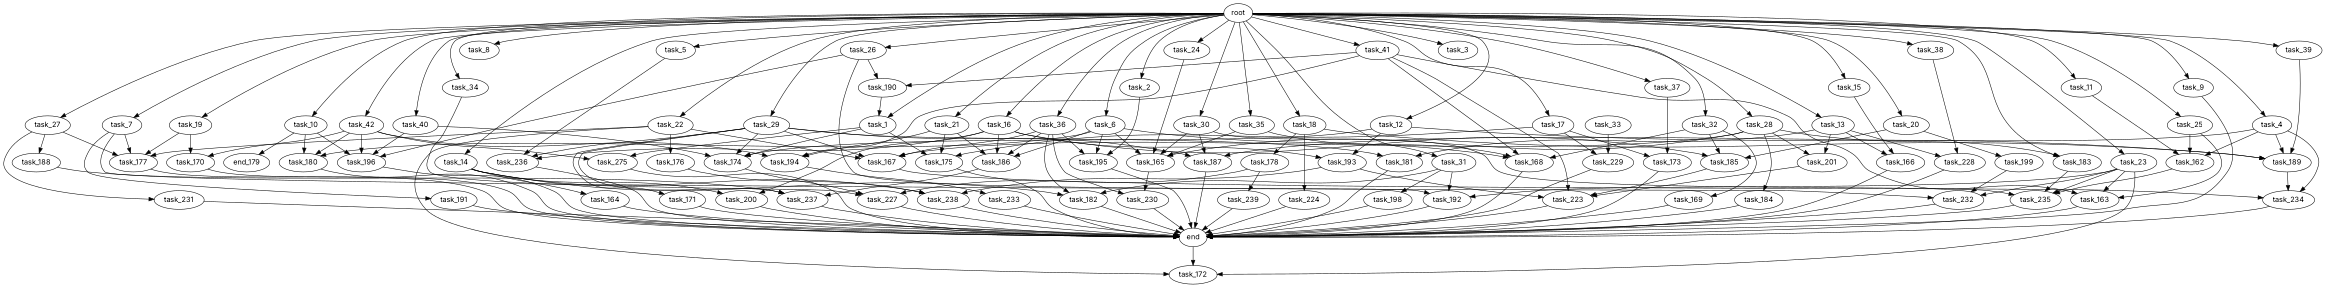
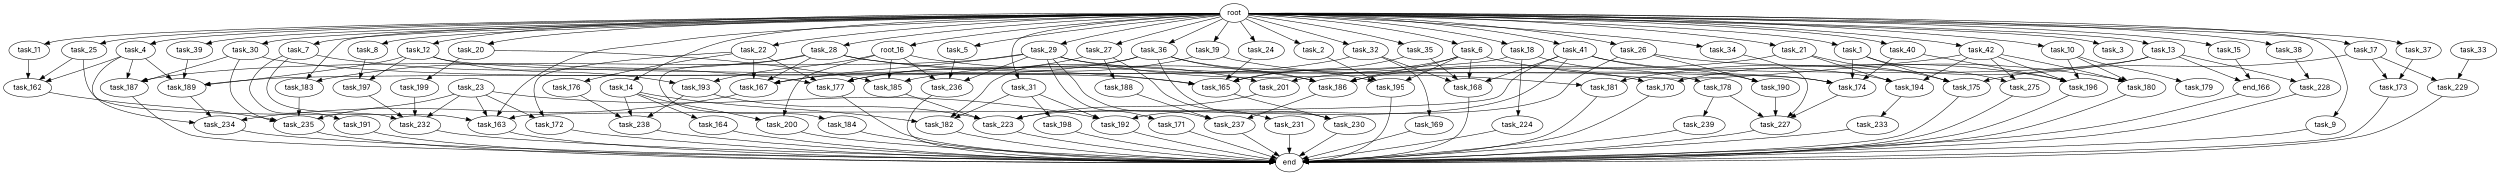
edge "root" -> "task_23": now "root" -> "task_163"
node "task_197": added
edge "task_190" -> "task_1": now "task_190" -> "task_227"
node "task_16": label "task_16" -> "root_16"
node "end_179": label "end_179" -> "task_179"
node "task_166": label "task_166" -> "end_166"
edge "end" -> "task_172": reversed
